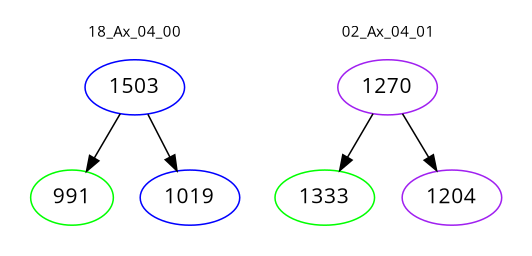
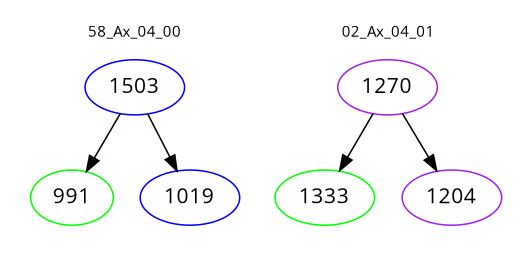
cluster "18_Ax_04_00": label "18_Ax_04_00" -> "58_Ax_04_00"
